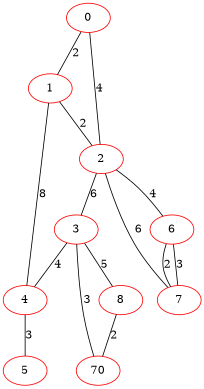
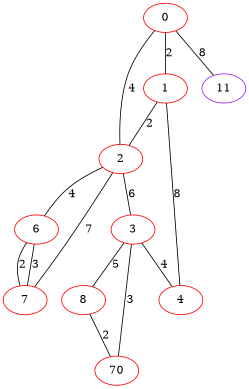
node "11": added
edge "2" -- "7": label "6" -> "7"
node "5": removed
